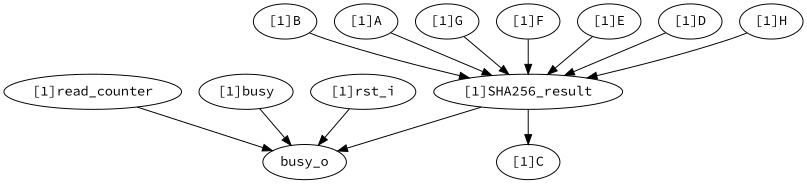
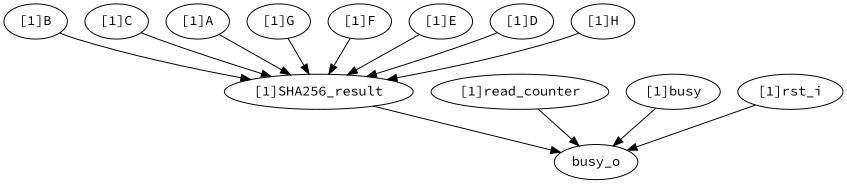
edge "[1]SHA256_result" -> "[1]C": reversed
